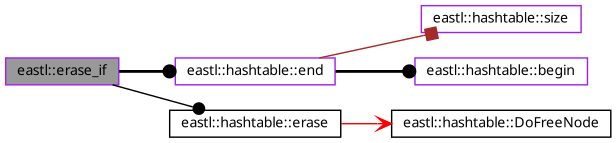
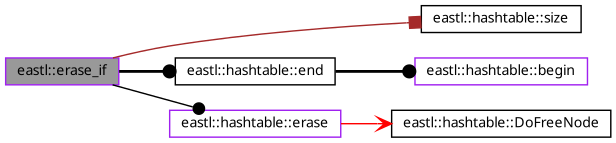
node "eastl::hashtable::size": color purple -> black
edge "eastl::hashtable::end" -> "eastl::hashtable::size": now "eastl::erase_if" -> "eastl::hashtable::size"
node "eastl::hashtable::end": color purple -> black
node "eastl::hashtable::erase": color black -> purple
